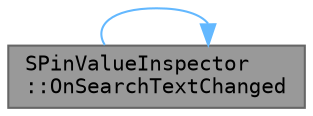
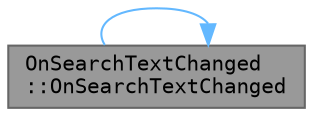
node "SPinValueInspector ::OnSearchTextChanged": label "SPinValueInspector ::OnSearchTextChanged" -> "OnSearchTextChanged ::OnSearchTextChanged"
